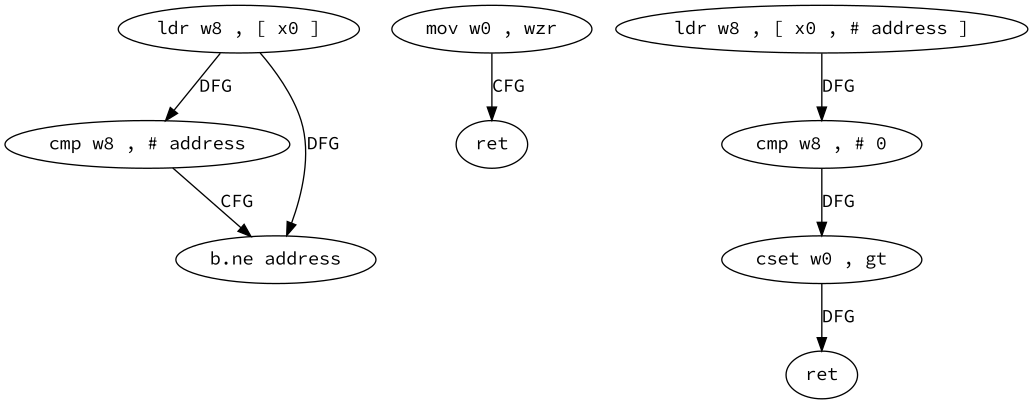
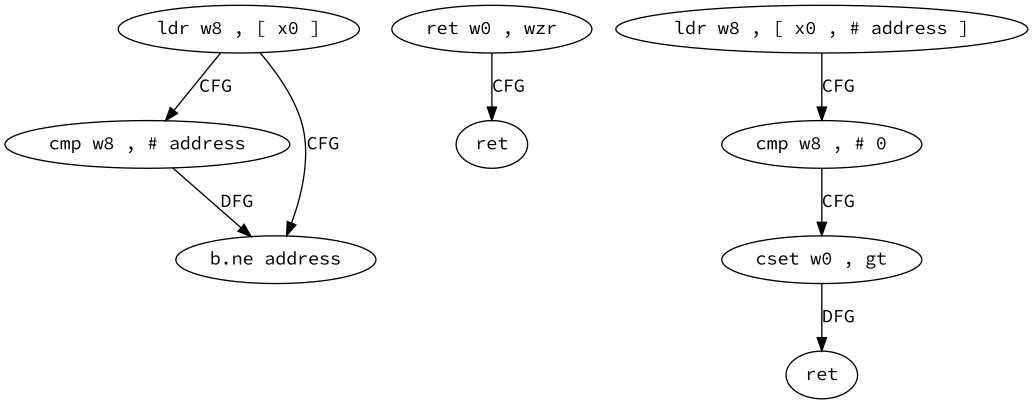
node "mov w0 , wzr": label "mov w0 , wzr" -> "ret w0 , wzr"
edge "ldr w8 , [ x0 ]" -> "cmp w8 , # address": label "DFG" -> "CFG"
edge "ldr w8 , [ x0 , # address ]" -> "cmp w8 , # 0": label "DFG" -> "CFG"
edge "ldr w8 , [ x0 ]" -> "b.ne address": label "DFG" -> "CFG"
edge "cmp w8 , # address" -> "b.ne address": label "CFG" -> "DFG"
edge "cmp w8 , # 0" -> "cset w0 , gt": label "DFG" -> "CFG"
